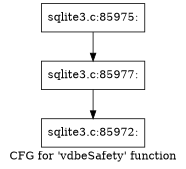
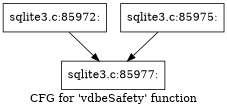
edge "sqlite3.c:85977:" -> "sqlite3.c:85972:": reversed
